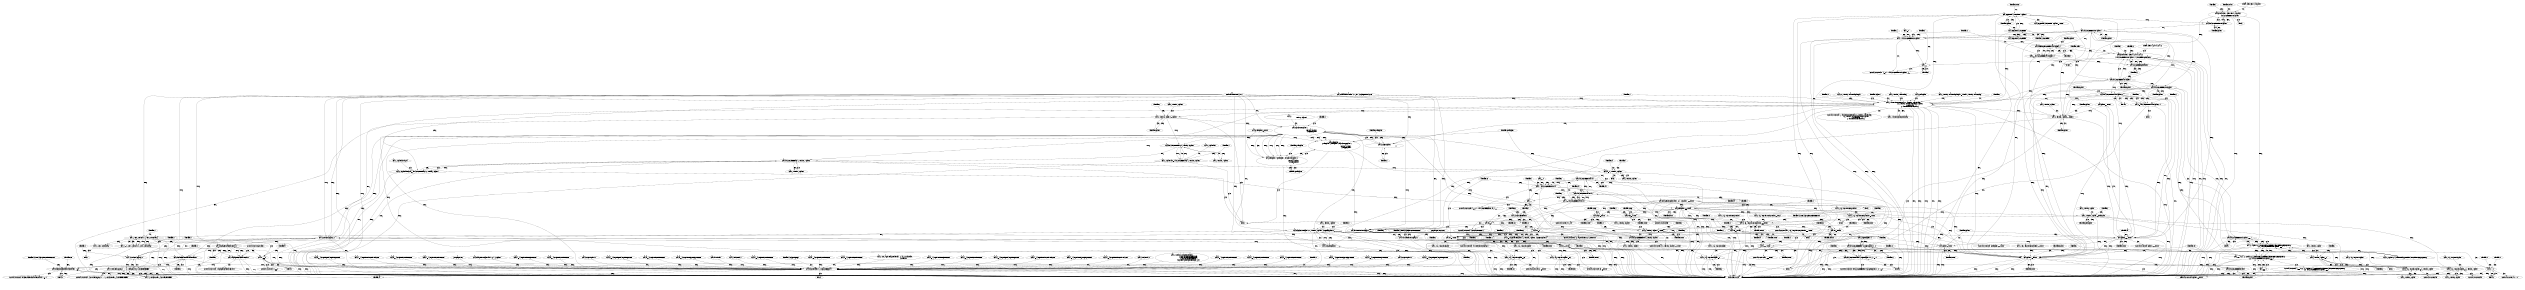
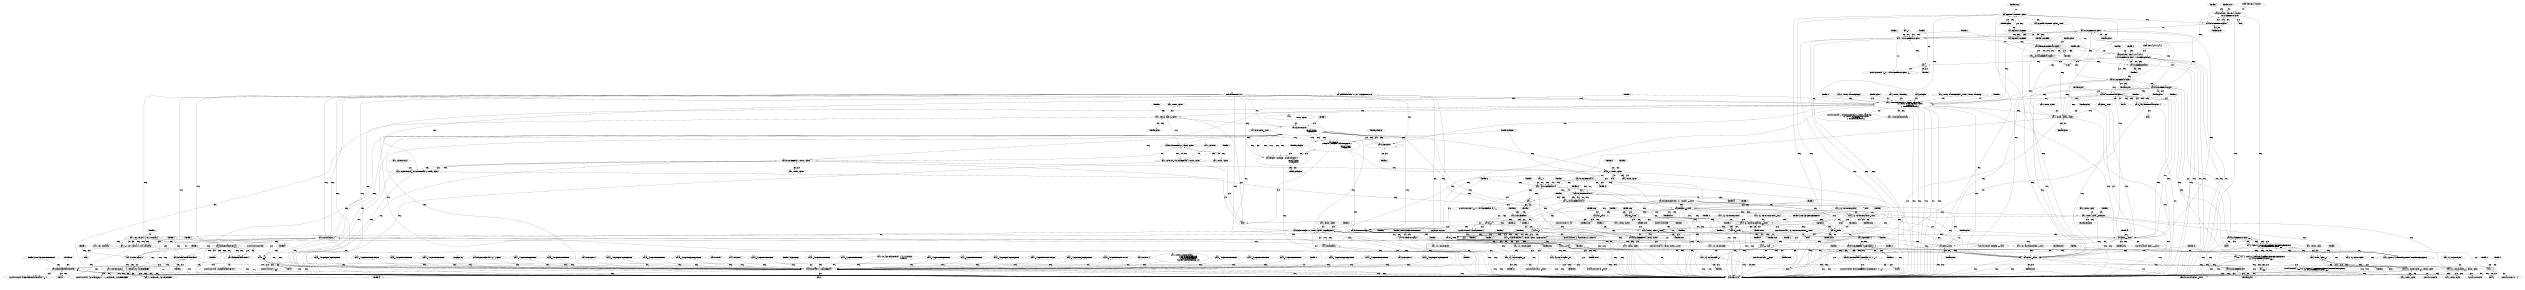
node "(Call,*pref_cipher = NULL)": label "(Call,*pref_cipher = NULL)" -> "(Call,*server_cipher = NULL)"
edge "(Call,ssl_bytes_to_cipher_list(s, p, i, &(ciphers)) == NULL)" -> "(Call,s->s3->tmp.new_cipher = c)": now "(Call,ssl_bytes_to_cipher_list(s, p, i, &(ciphers)) == NULL)" -> "(Call,*nc = NULL)"
node "(ControlStructure,if (!tls1_set_server_sigalgs(s)))": removed
